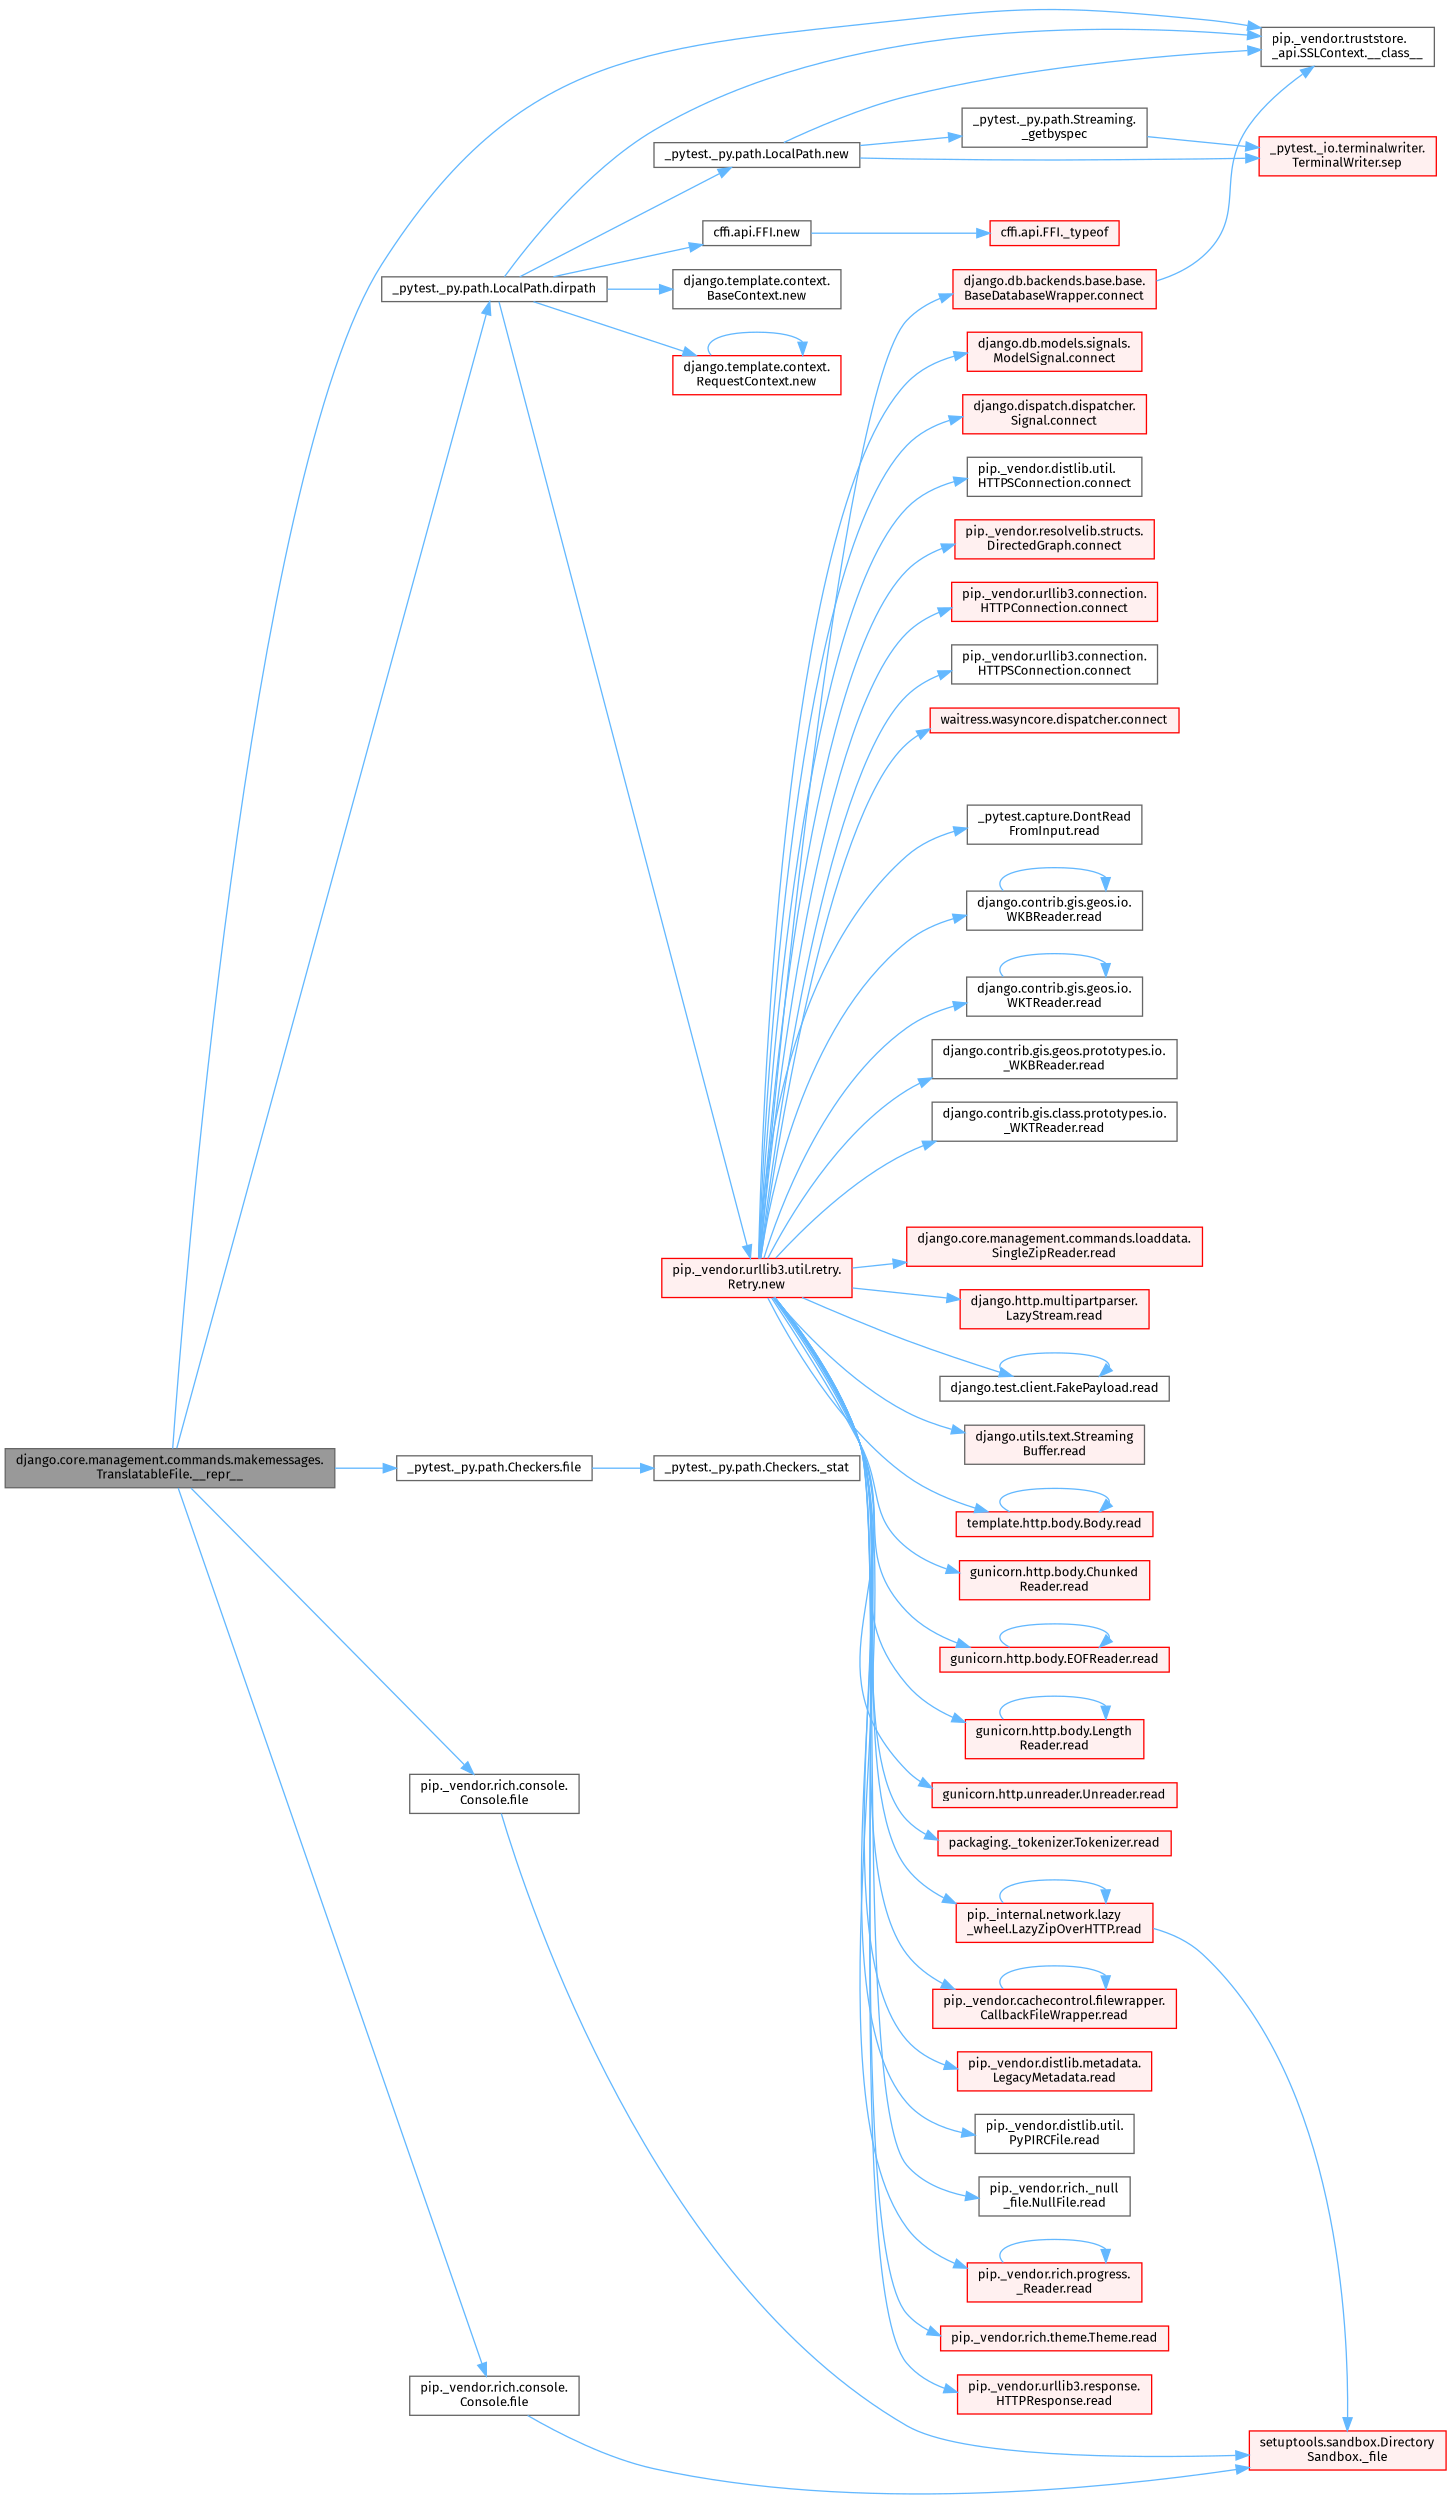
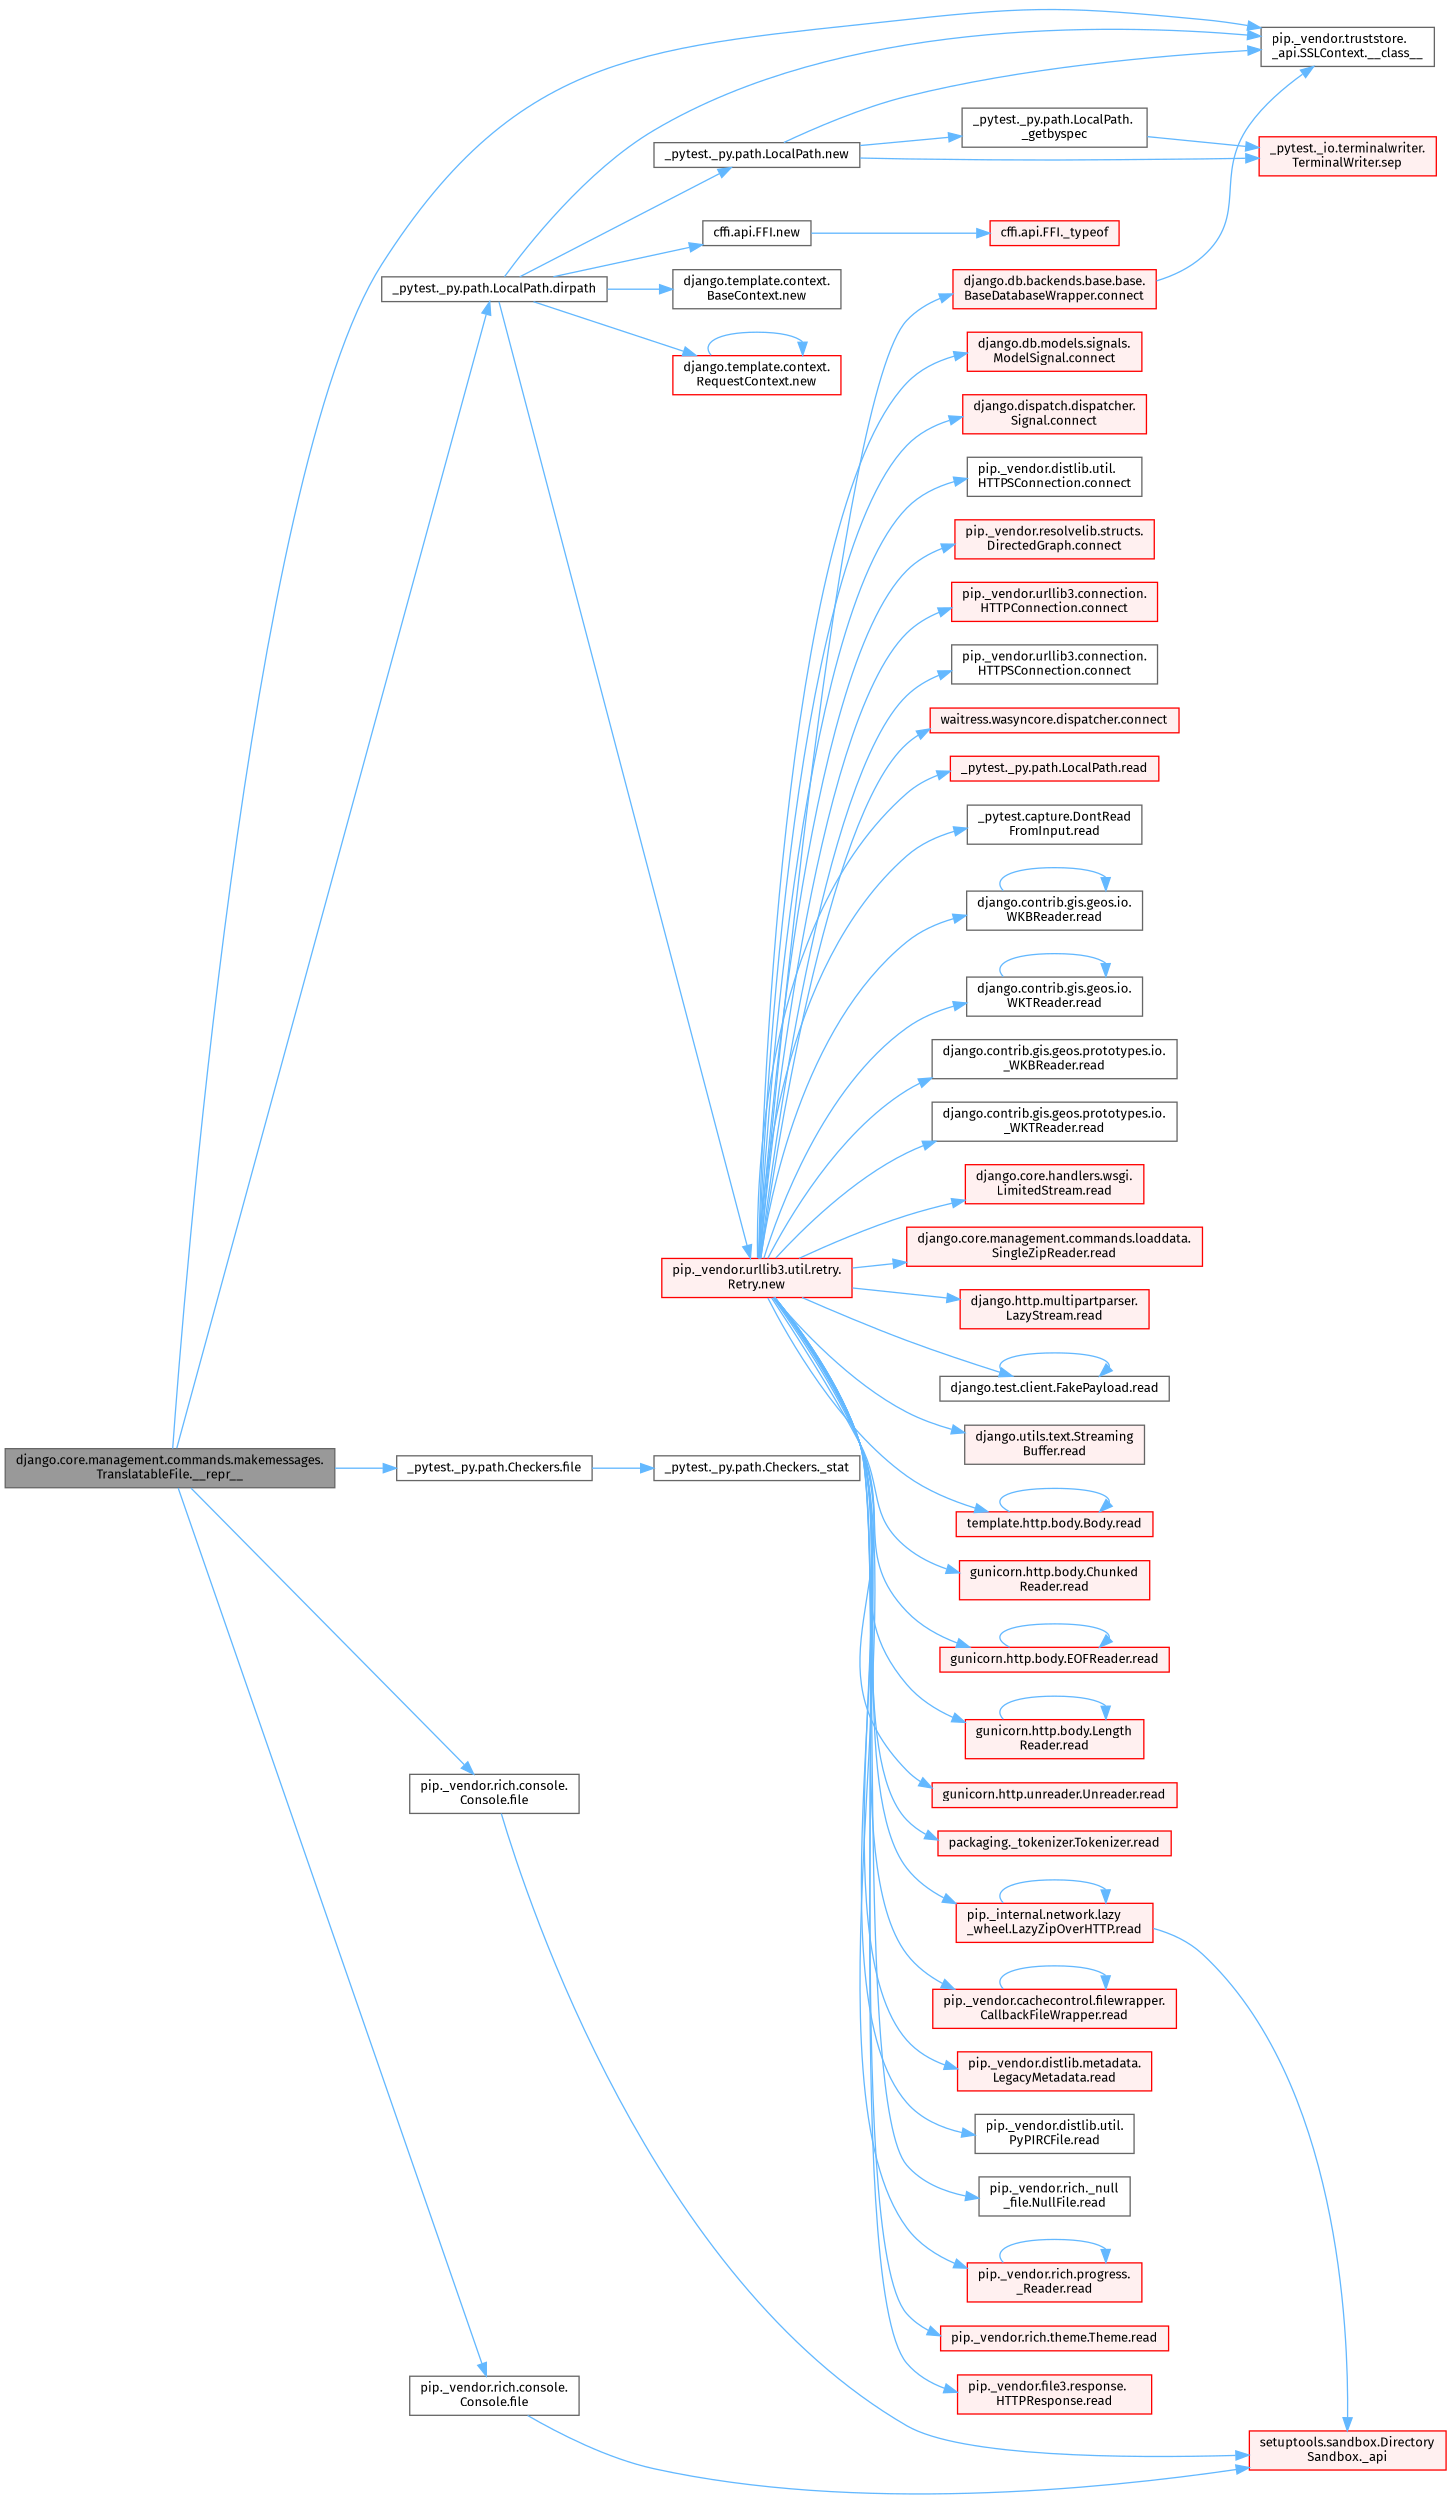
node "_pytest._py.path.Streaming. _getbyspec": label "_pytest._py.path.Streaming. _getbyspec" -> "_pytest._py.path.LocalPath. _getbyspec"
node "_pytest._py.path.LocalPath.read": added
node "django.contrib.gis.class.prototypes.io. _WKTReader.read": label "django.contrib.gis.class.prototypes.io. _WKTReader.read" -> "django.contrib.gis.geos.prototypes.io. _WKTReader.read"
node "django.core.handlers.wsgi. LimitedStream.read": added
node "pip._vendor.urllib3.response. HTTPResponse.read": label "pip._vendor.urllib3.response. HTTPResponse.read" -> "pip._vendor.file3.response. HTTPResponse.read"
node "setuptools.sandbox.Directory Sandbox._file": label "setuptools.sandbox.Directory Sandbox._file" -> "setuptools.sandbox.Directory Sandbox._api"
